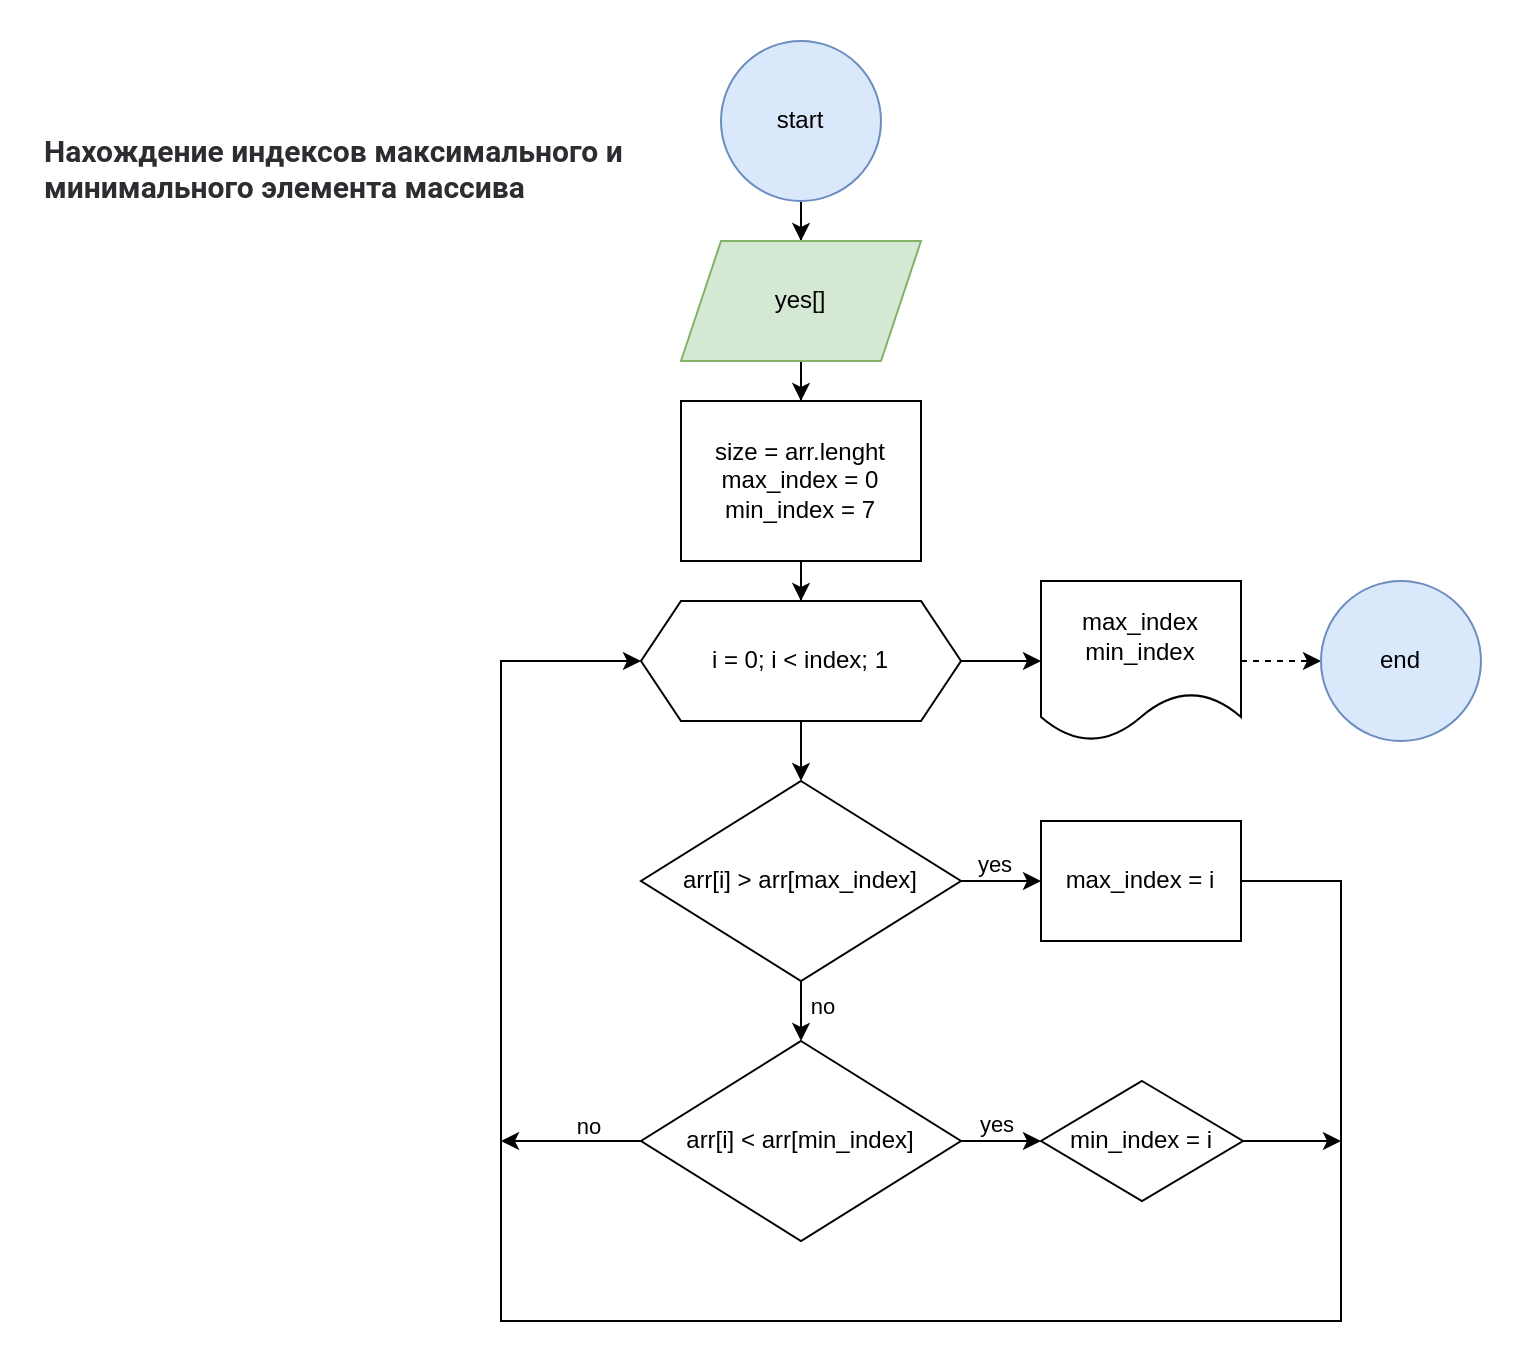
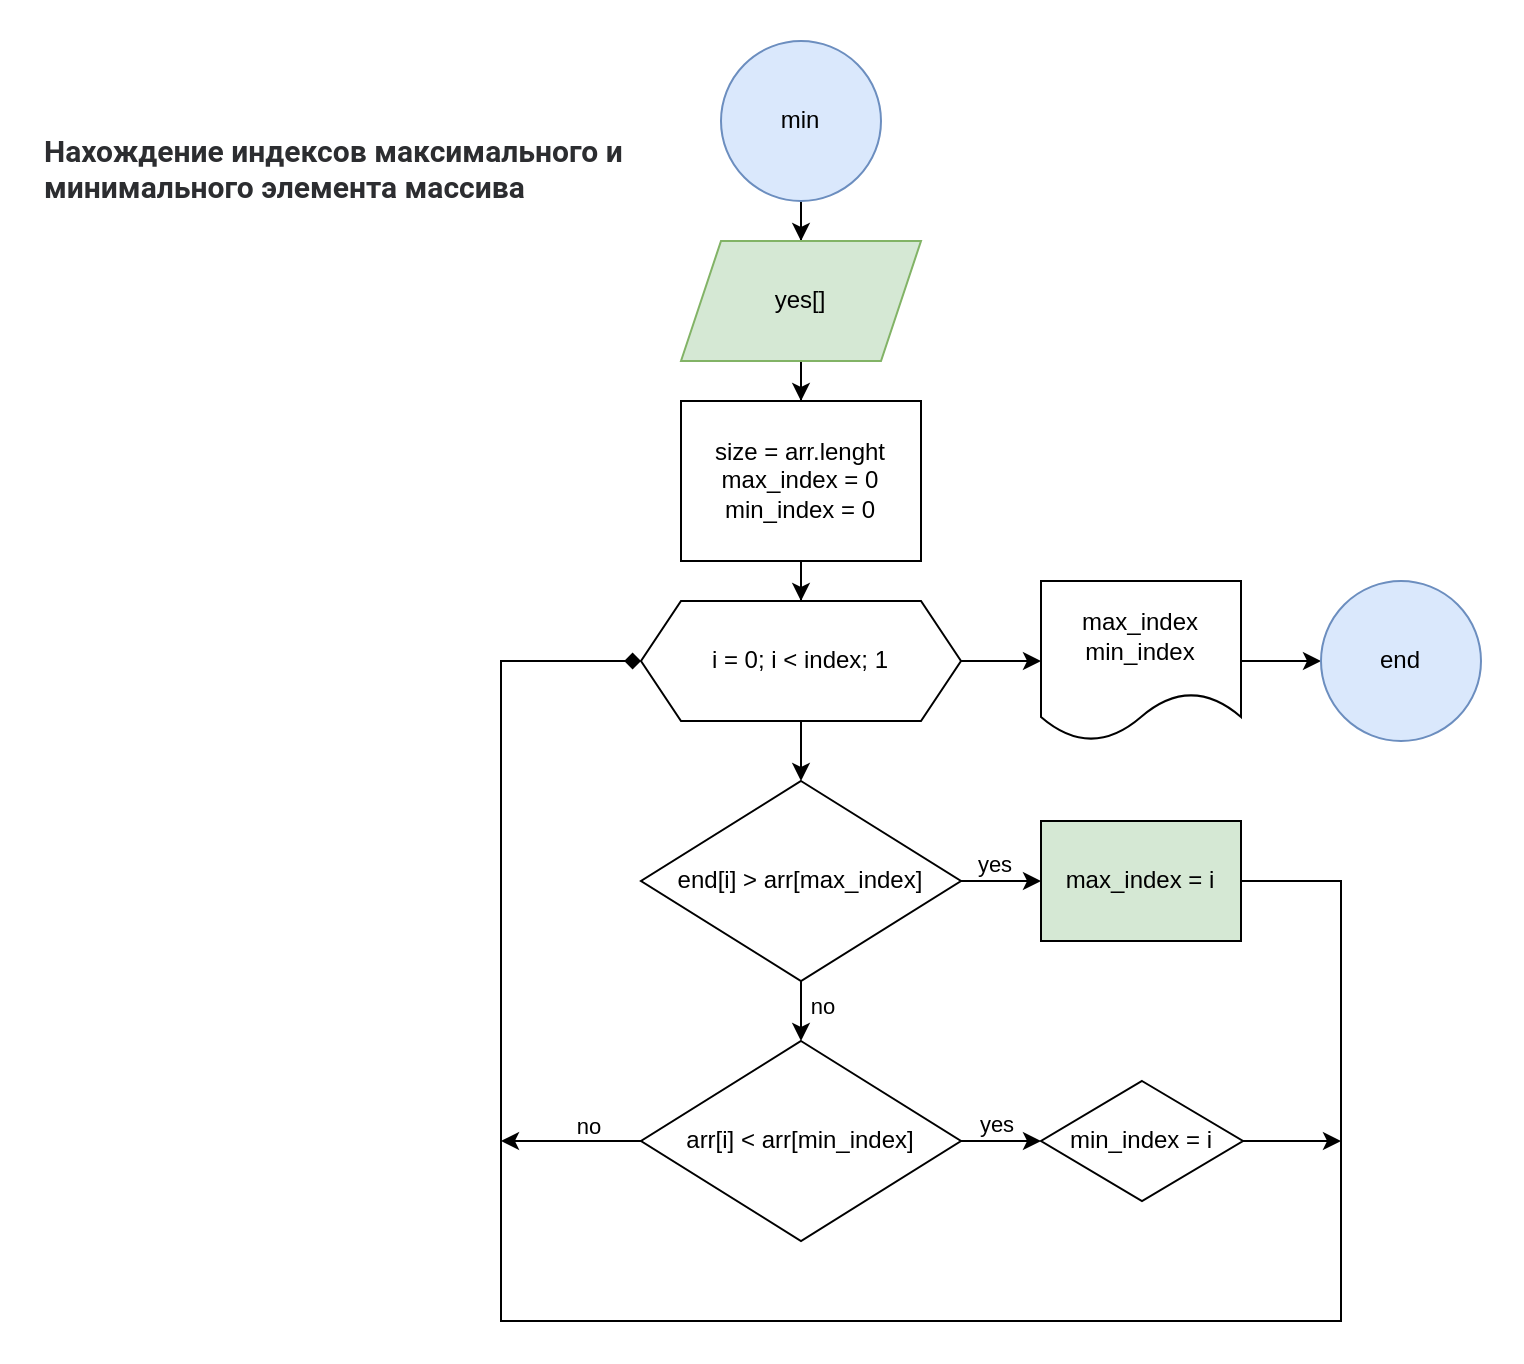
node "start": label "start" -> "min"
node "size = arr.lenght max_index = 0 min_index = 7": label "size = arr.lenght max_index = 0 min_index = 7" -> "size = arr.lenght max_index = 0 min_index = 0"
edge "max_index = i" -> "i = 0; i < index; 1": arrowhead classic -> diamond
edge "max_indexmin_index" -> "end": style dashed -> solid
node "arr[i] > arr[max_index]": label "arr[i] > arr[max_index]" -> "end[i] > arr[max_index]"
node "max_index = i": fillcolor #ffffff -> #d5e8d4
